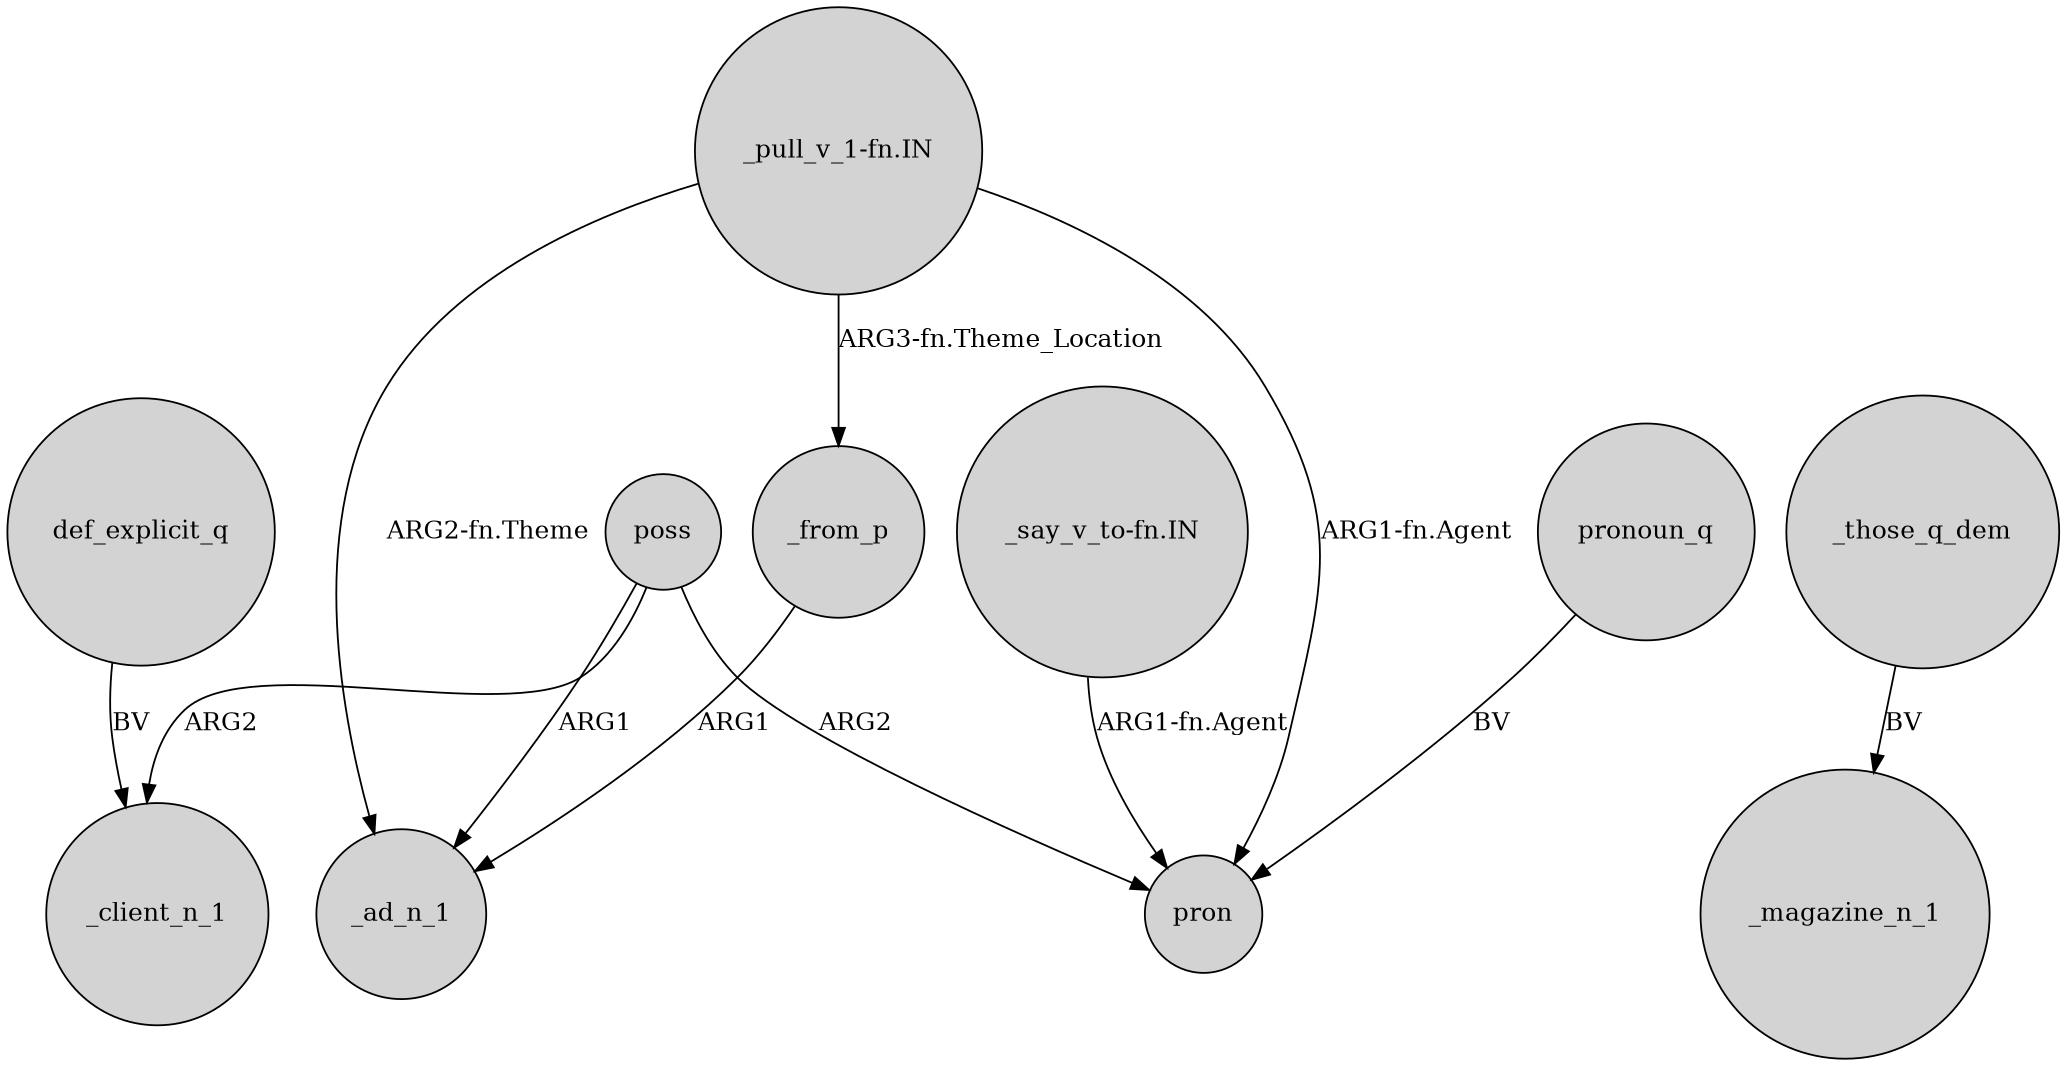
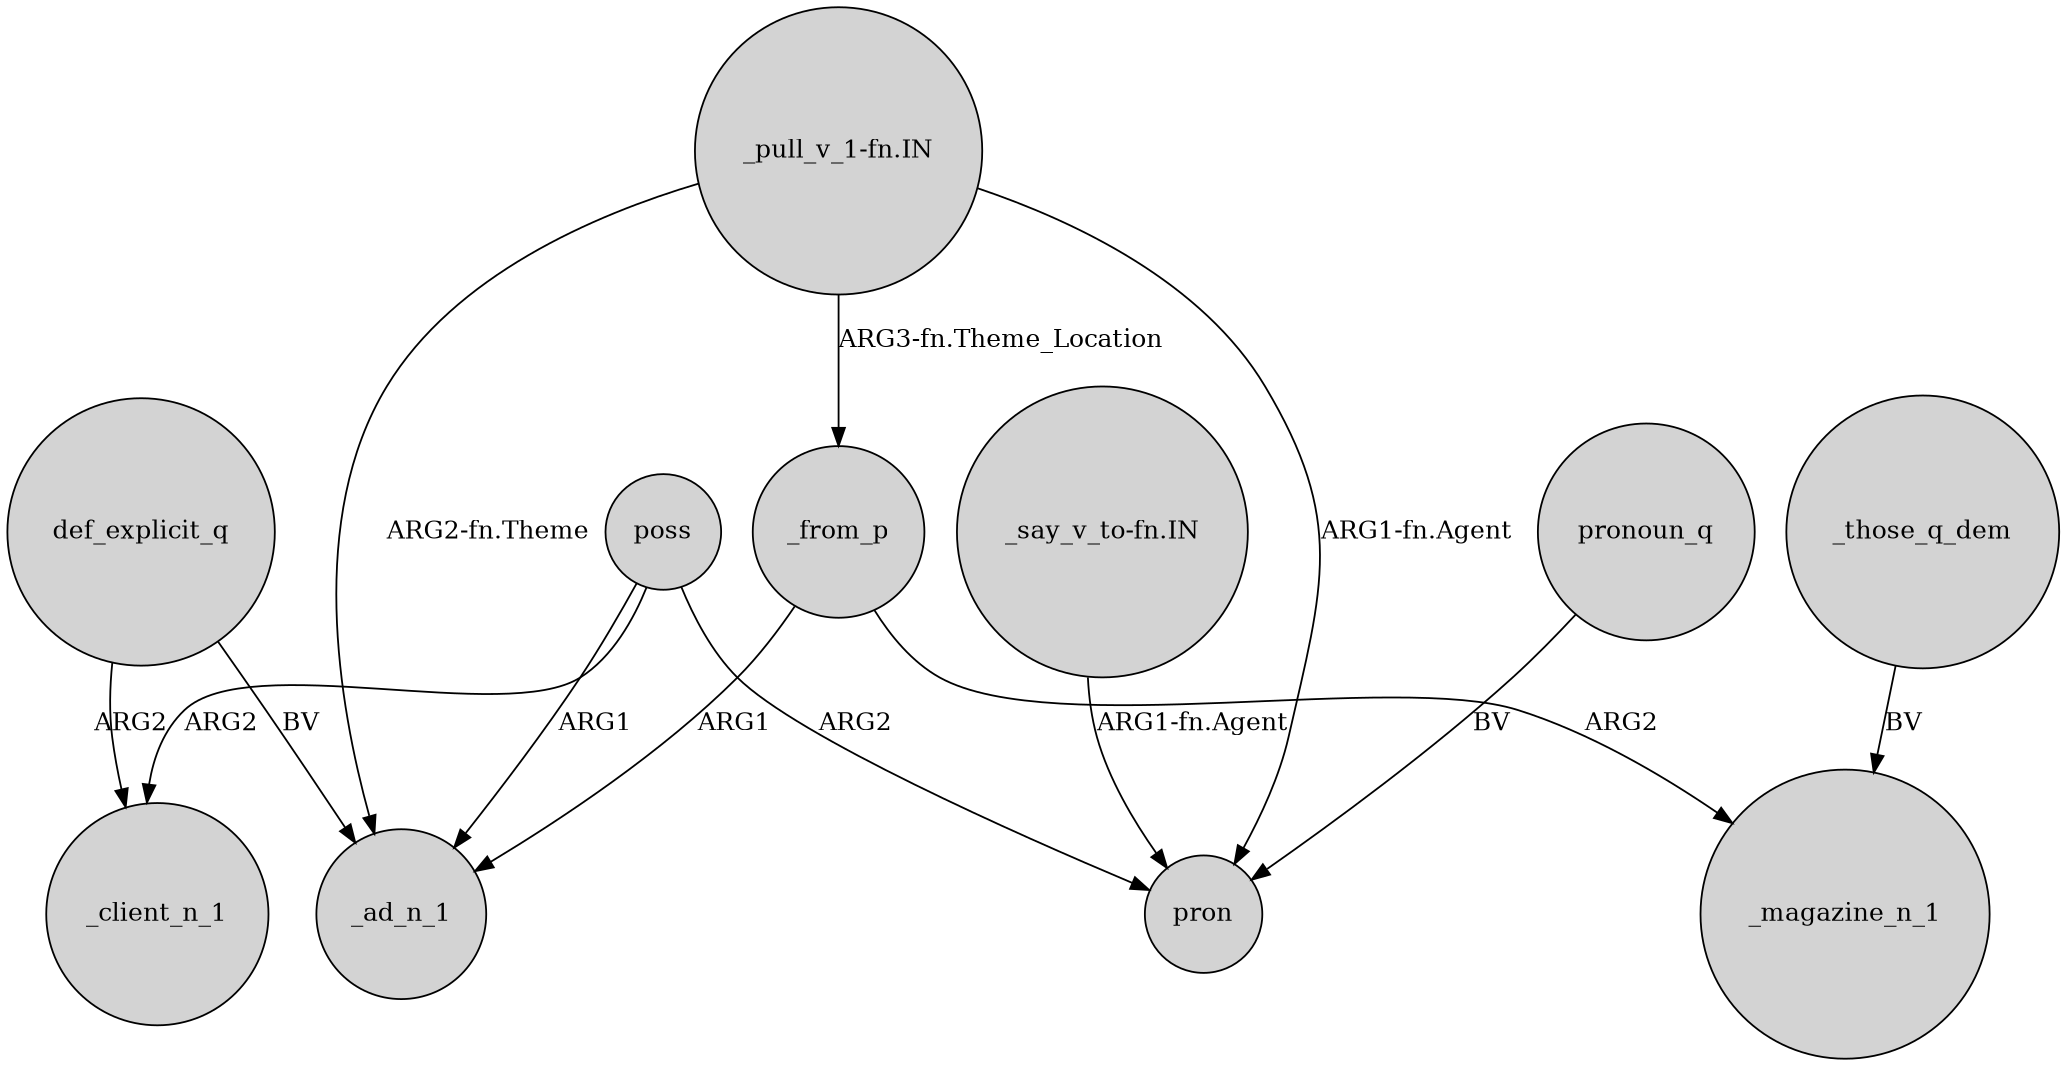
edge "_from_p" -> "_magazine_n_1": added, label "ARG2"
edge "def_explicit_q" -> "_client_n_1": label "BV" -> "ARG2"
edge "def_explicit_q" -> "_ad_n_1": added, label "BV"
